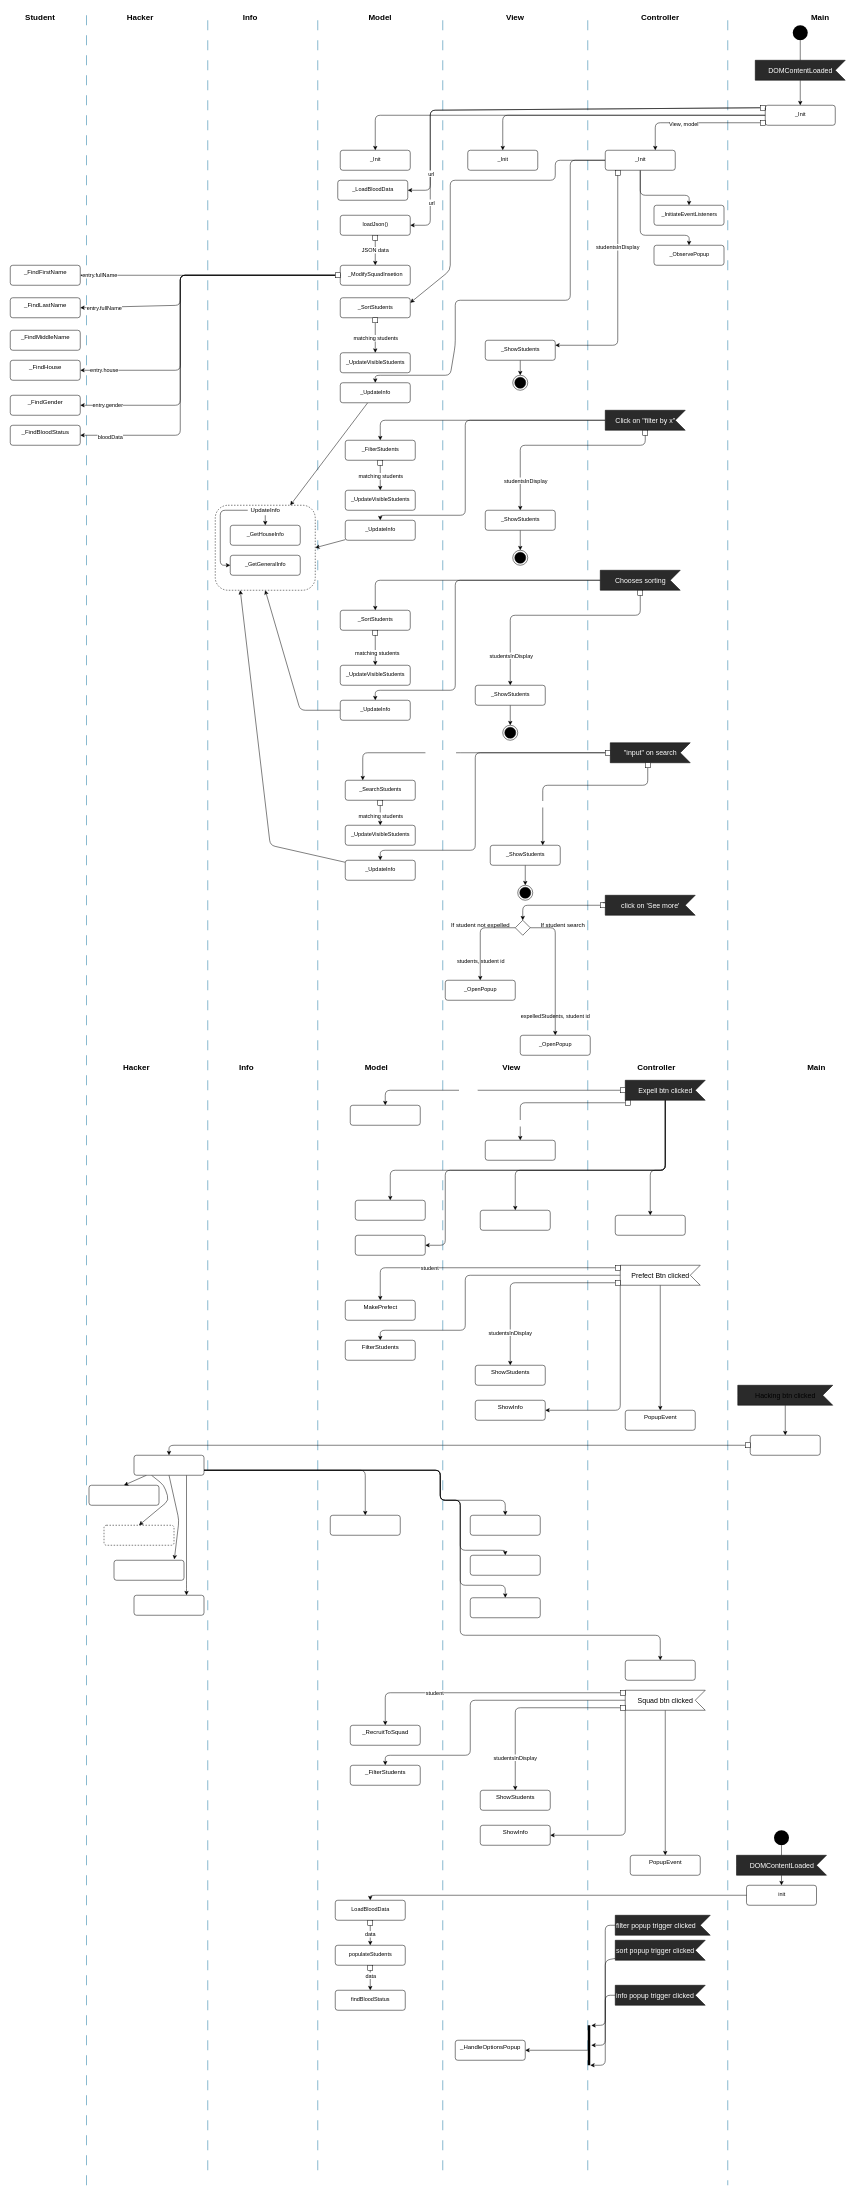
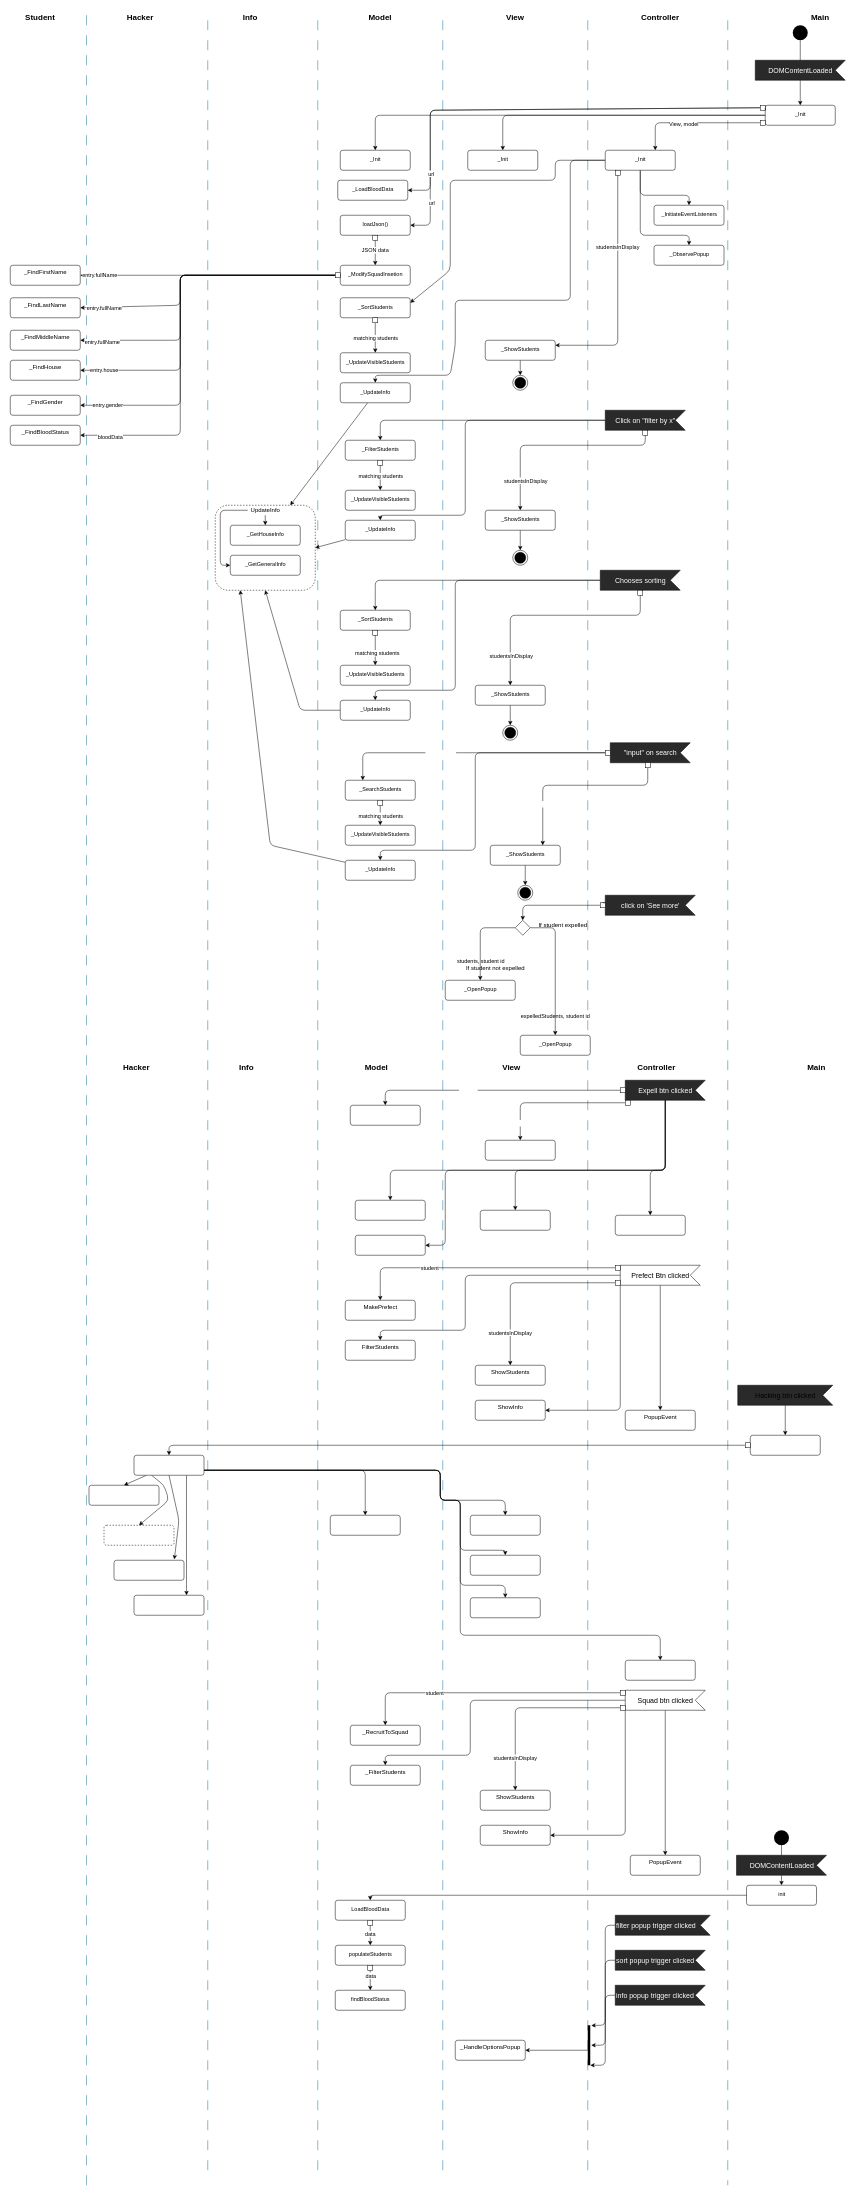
edge "_ModifySquadInsetion" -> "_FindMiddleName": added, label "entry.fullName"
node "If student not expelled": moved (480, 925) -> (495, 968)
node "If student search": label "If student search" -> "If student expelled"
node "sort popup trigger clicked": moved (660, 1950) -> (660, 1960)
